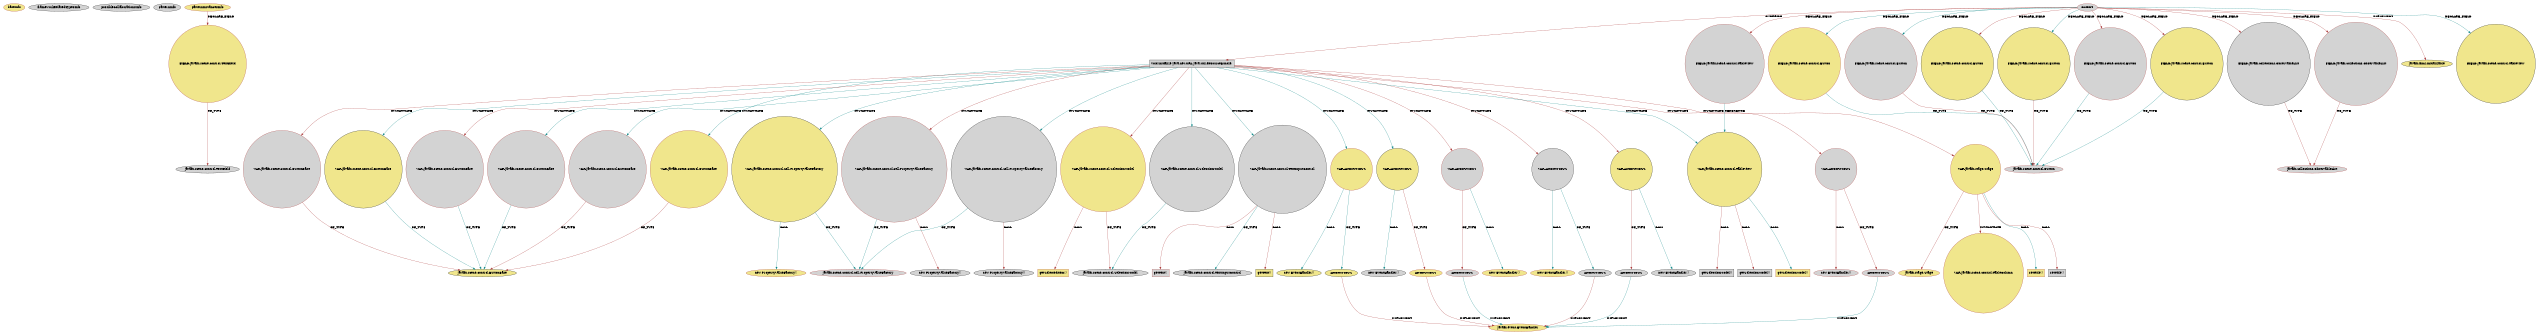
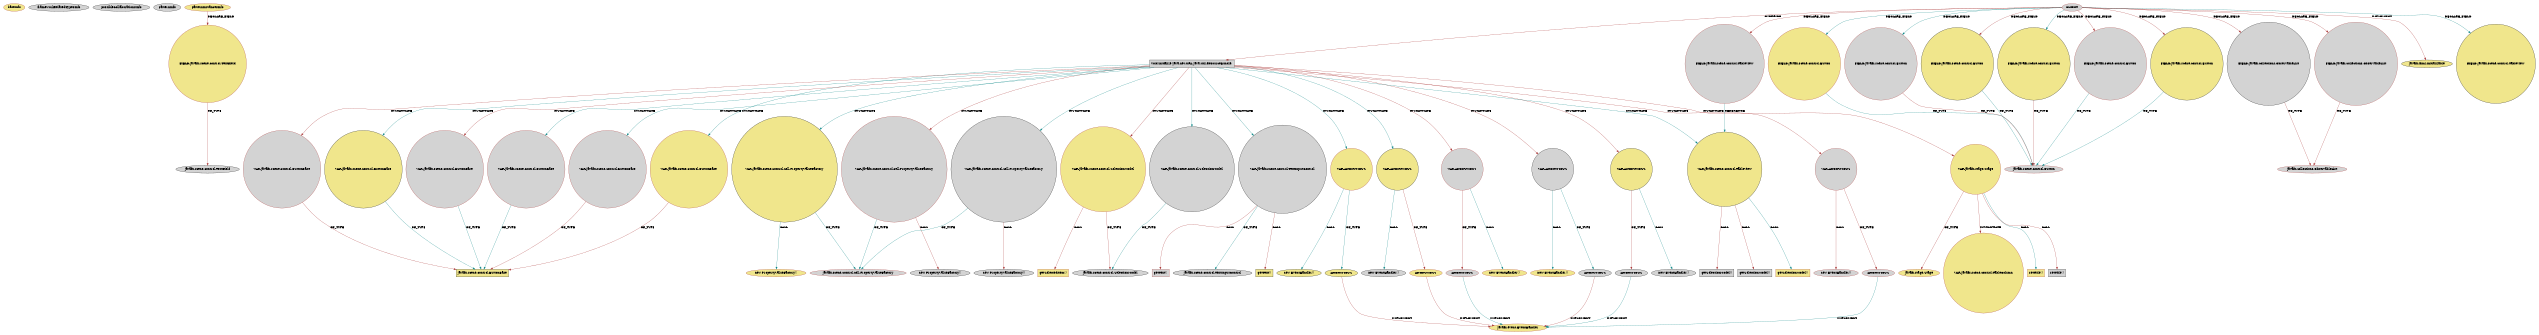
node "javafx.scene.control.ButtonBase": shape ellipse -> box
